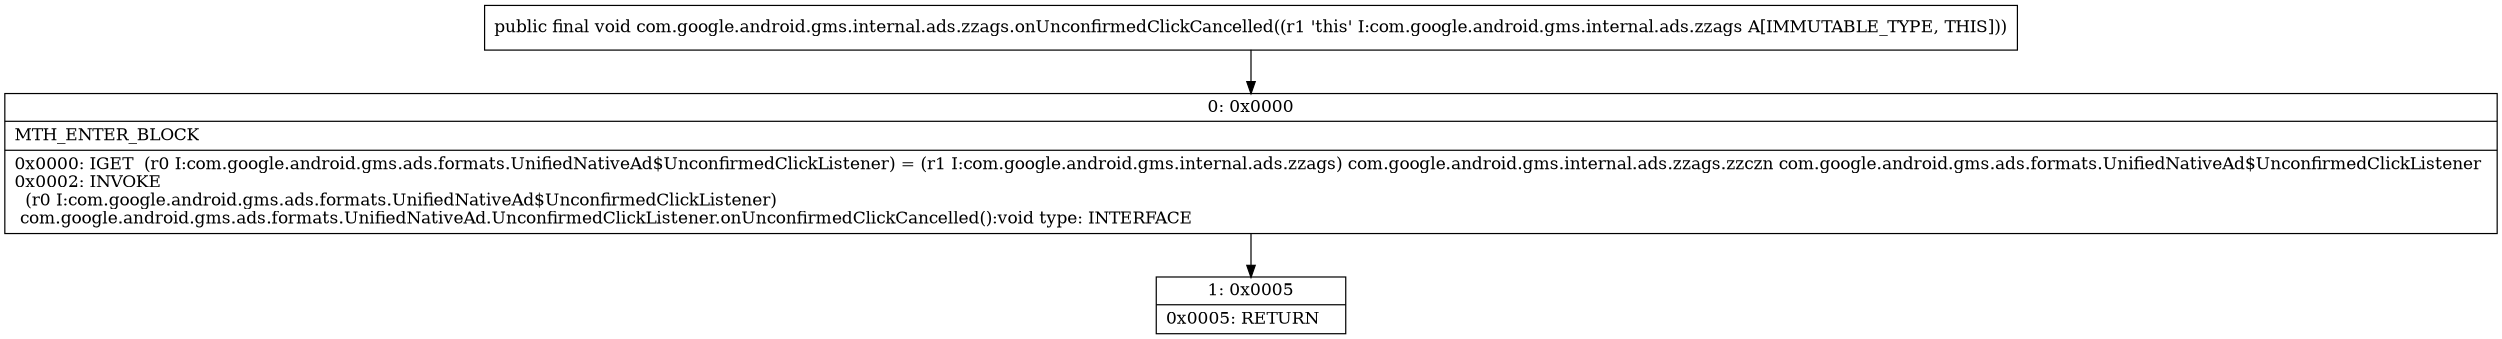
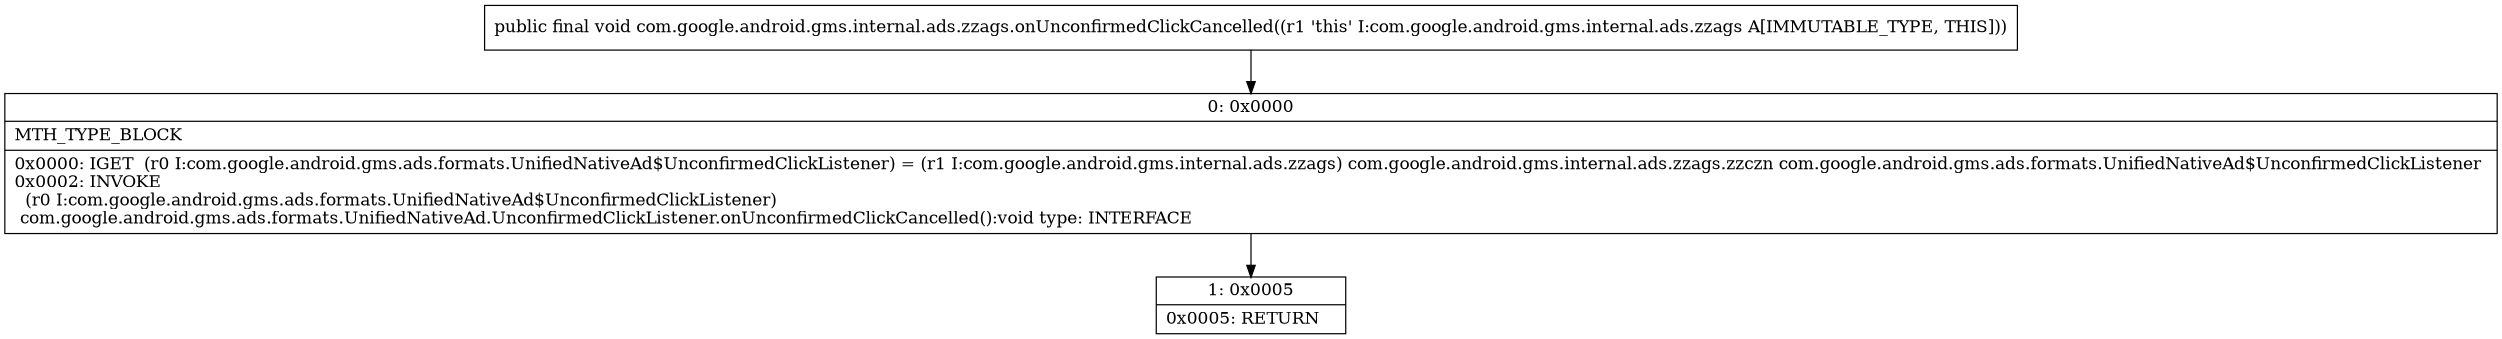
node "0: 0x0000": text "MTH_ENTER_BLOCK" -> "MTH_TYPE_BLOCK"
